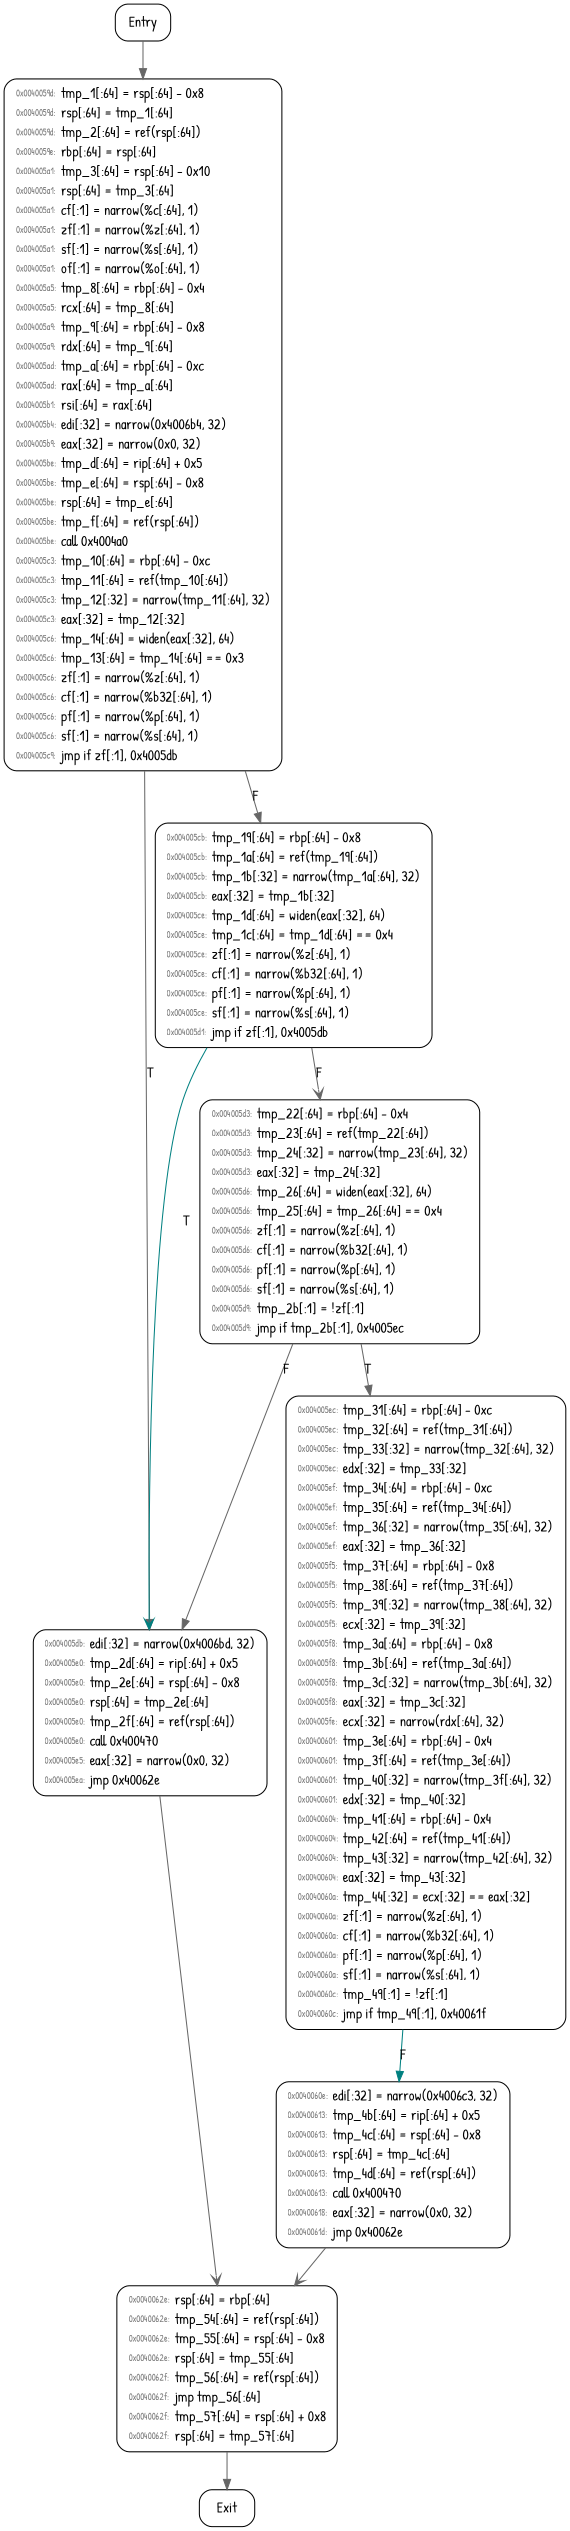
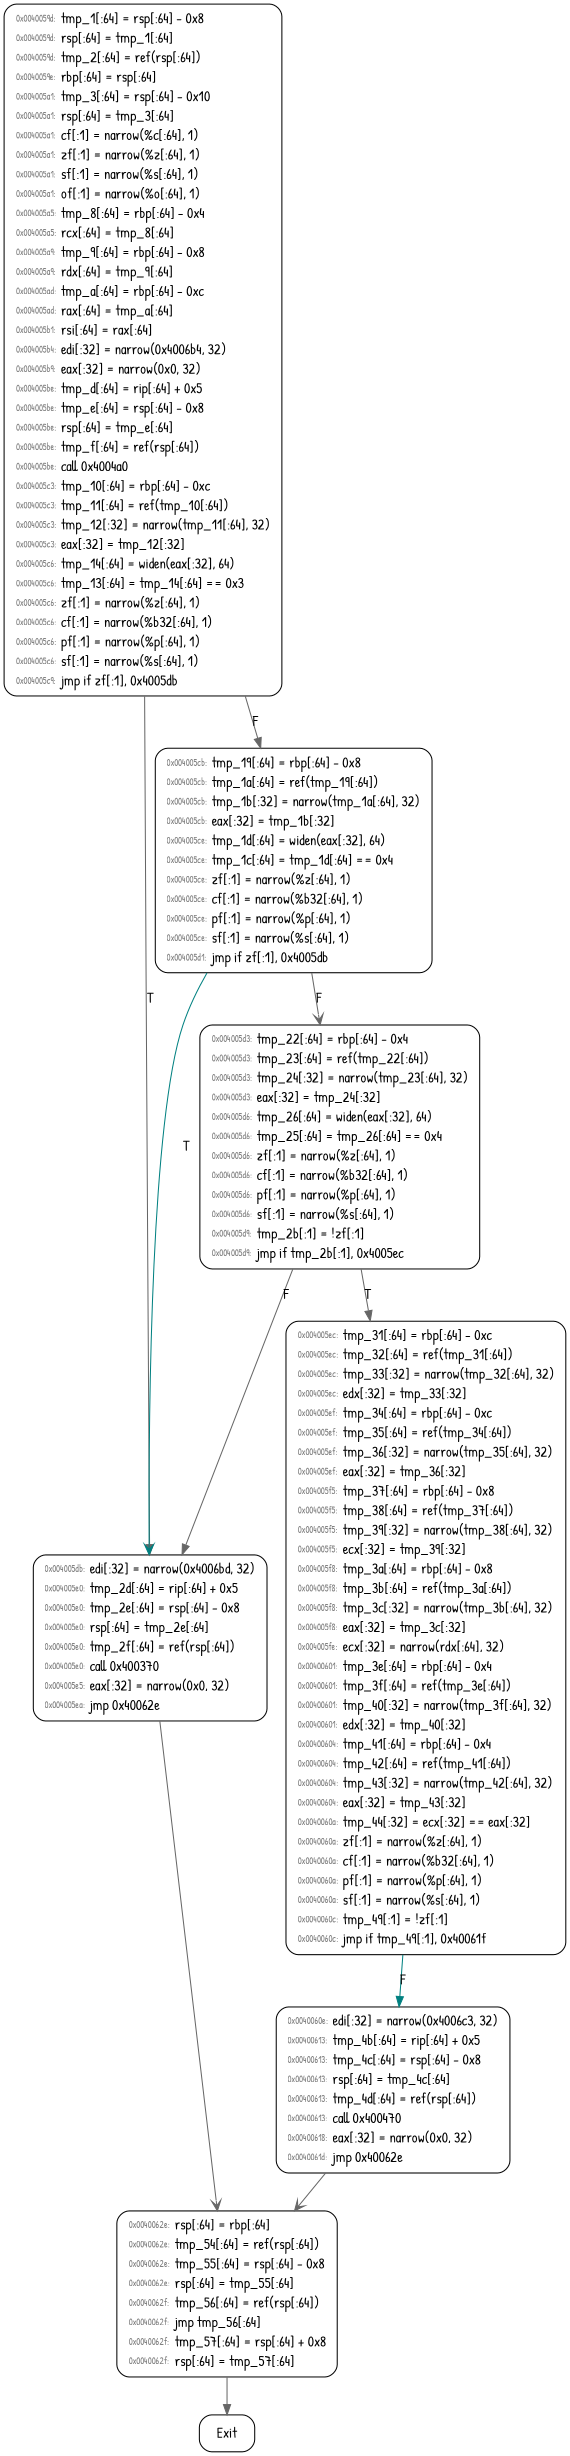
node "Entry": removed
node "0x004005db:": text "call 0x400470" -> "call 0x400370"
